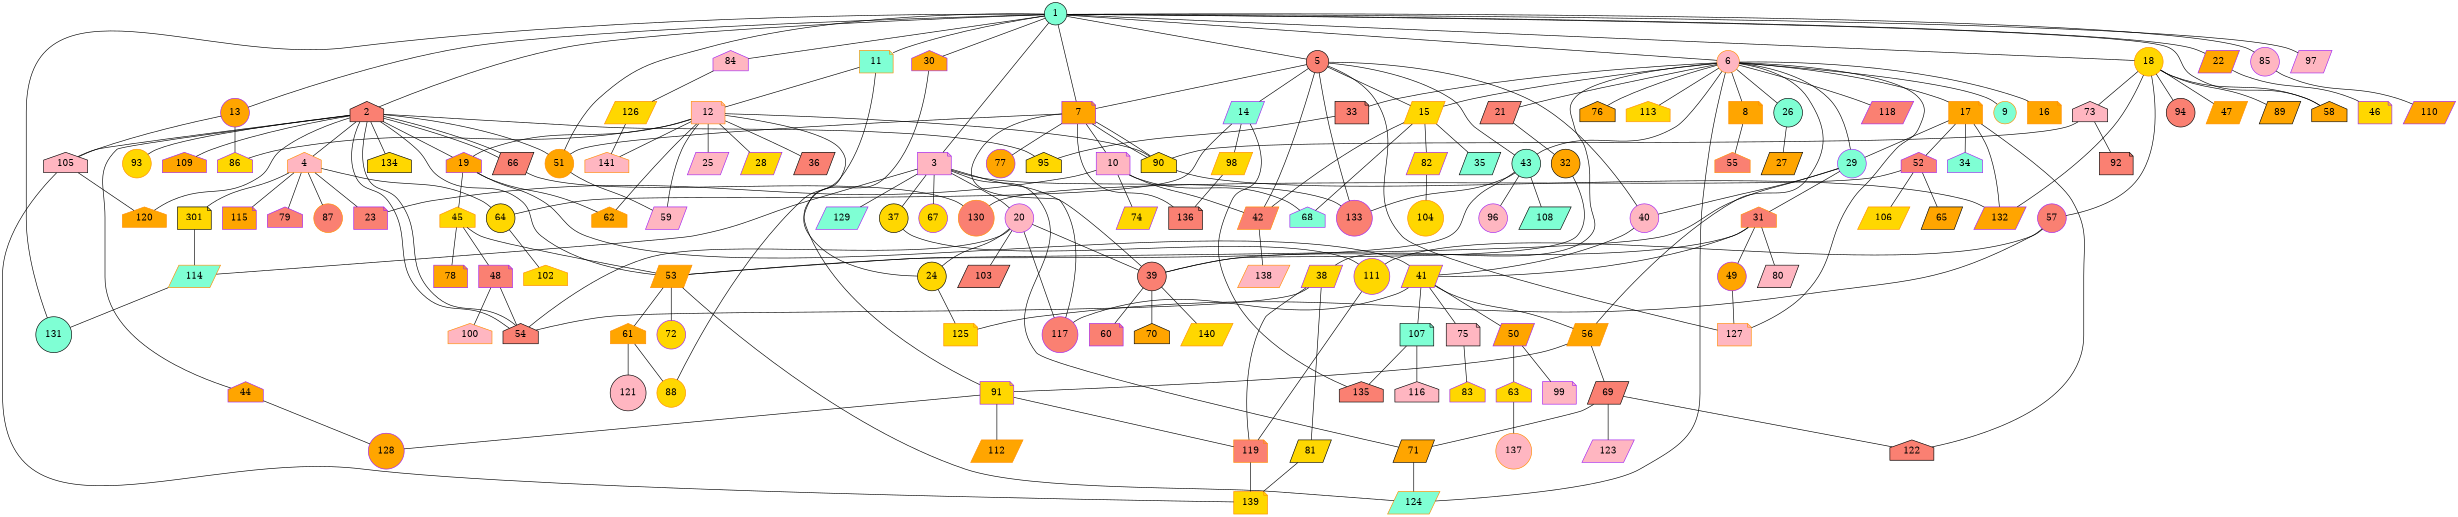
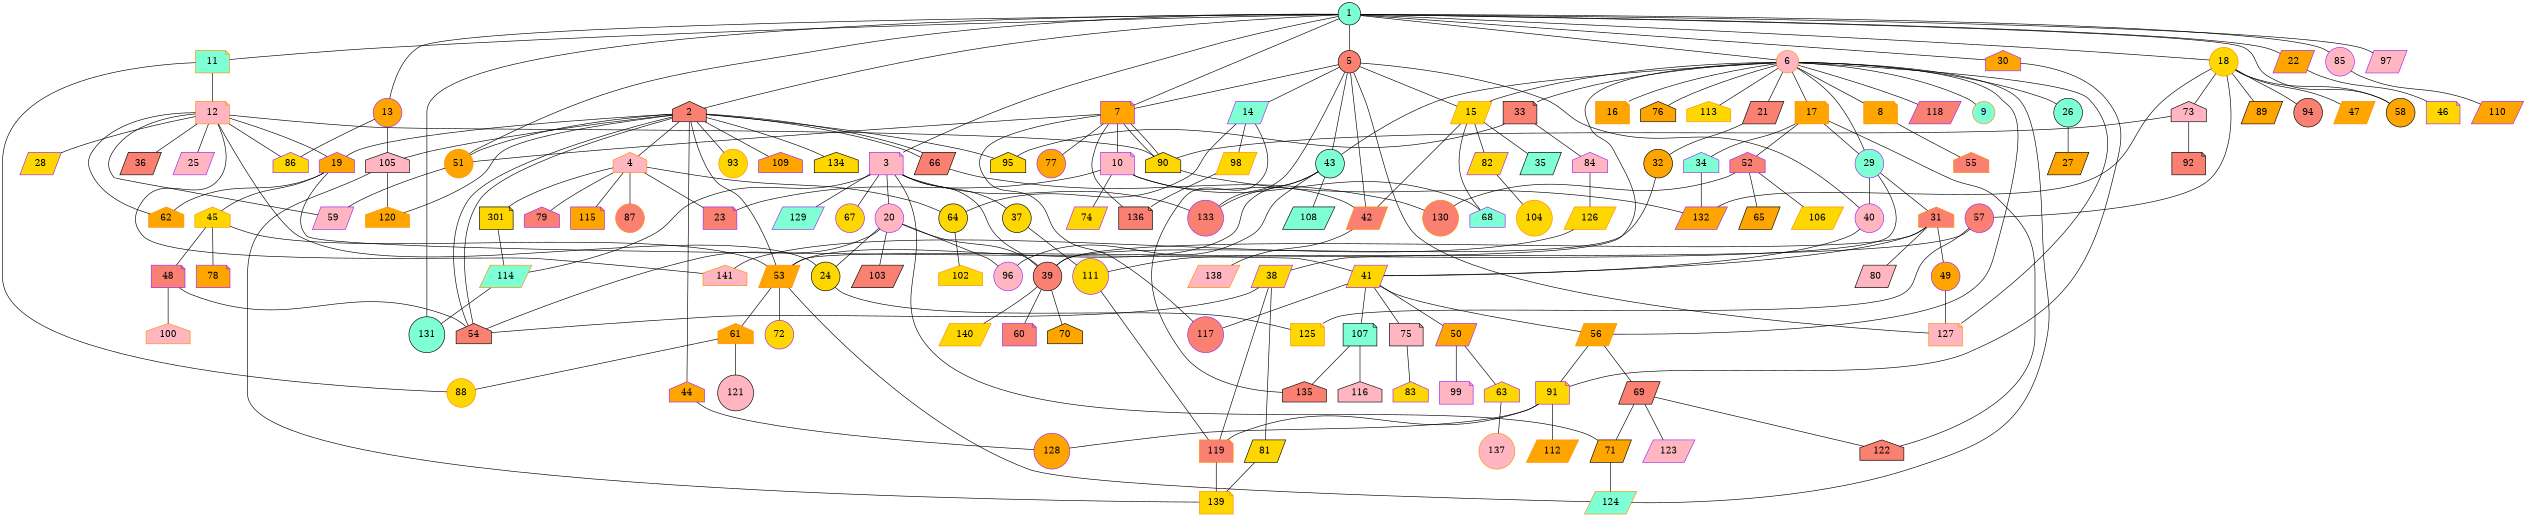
edge "1" -- "84": now "33" -- "84"
node "58": shape house -> circle
edge "17" -- "132": now "34" -- "132"
edge "20" -- "117": now "20" -- "96"
